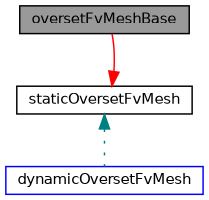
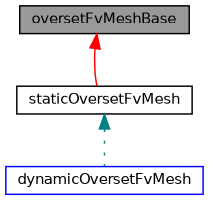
edge "oversetFvMeshBase" -> "staticOversetFvMesh": reversed
